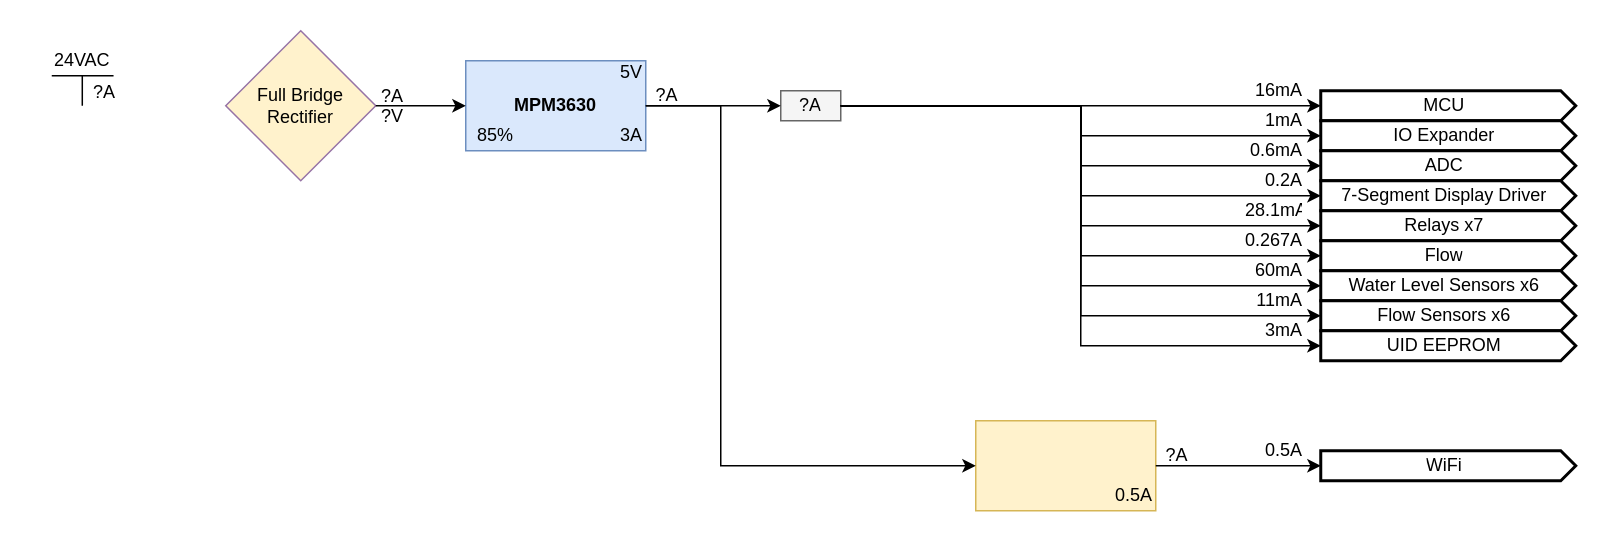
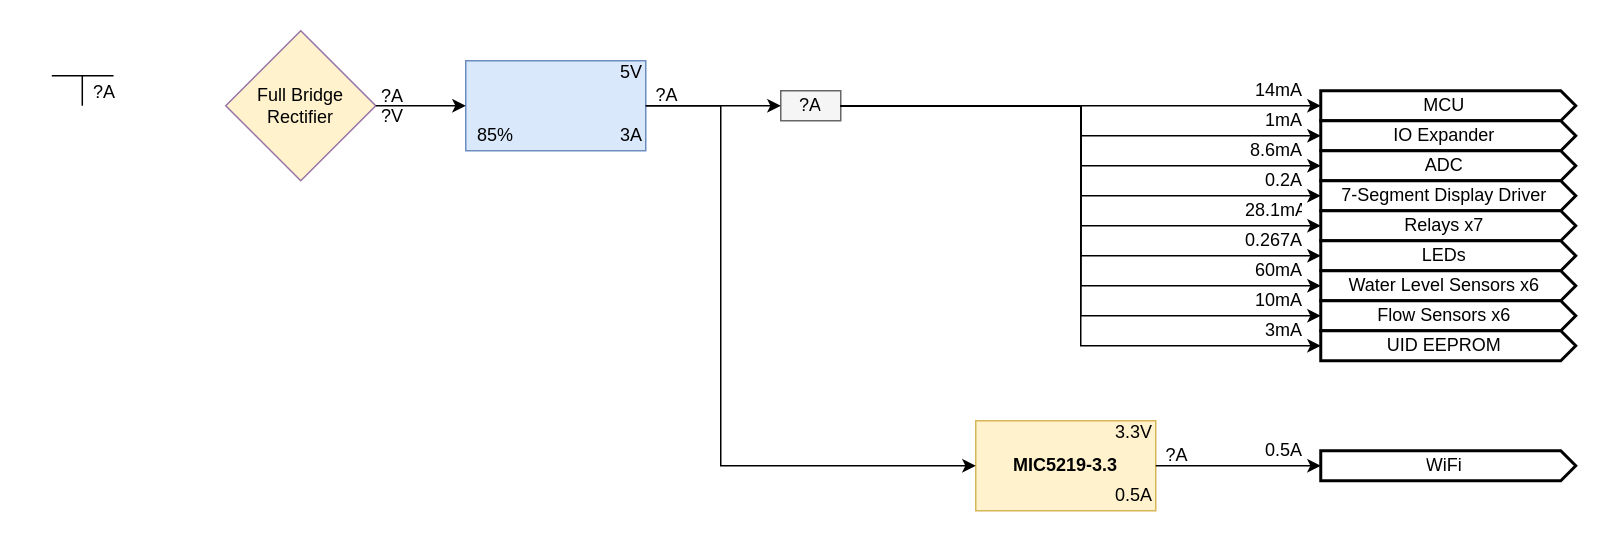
node "24VAC": removed
node "16mA": label "16mA" -> "14mA"
node "MPM3630": removed
node "0.6mA": label "0.6mA" -> "8.6mA"
node "Flow": label "Flow" -> "LEDs"
node "11mA": label "11mA" -> "10mA"
node "3.3V": added
node "MIC5219-3.3": added
